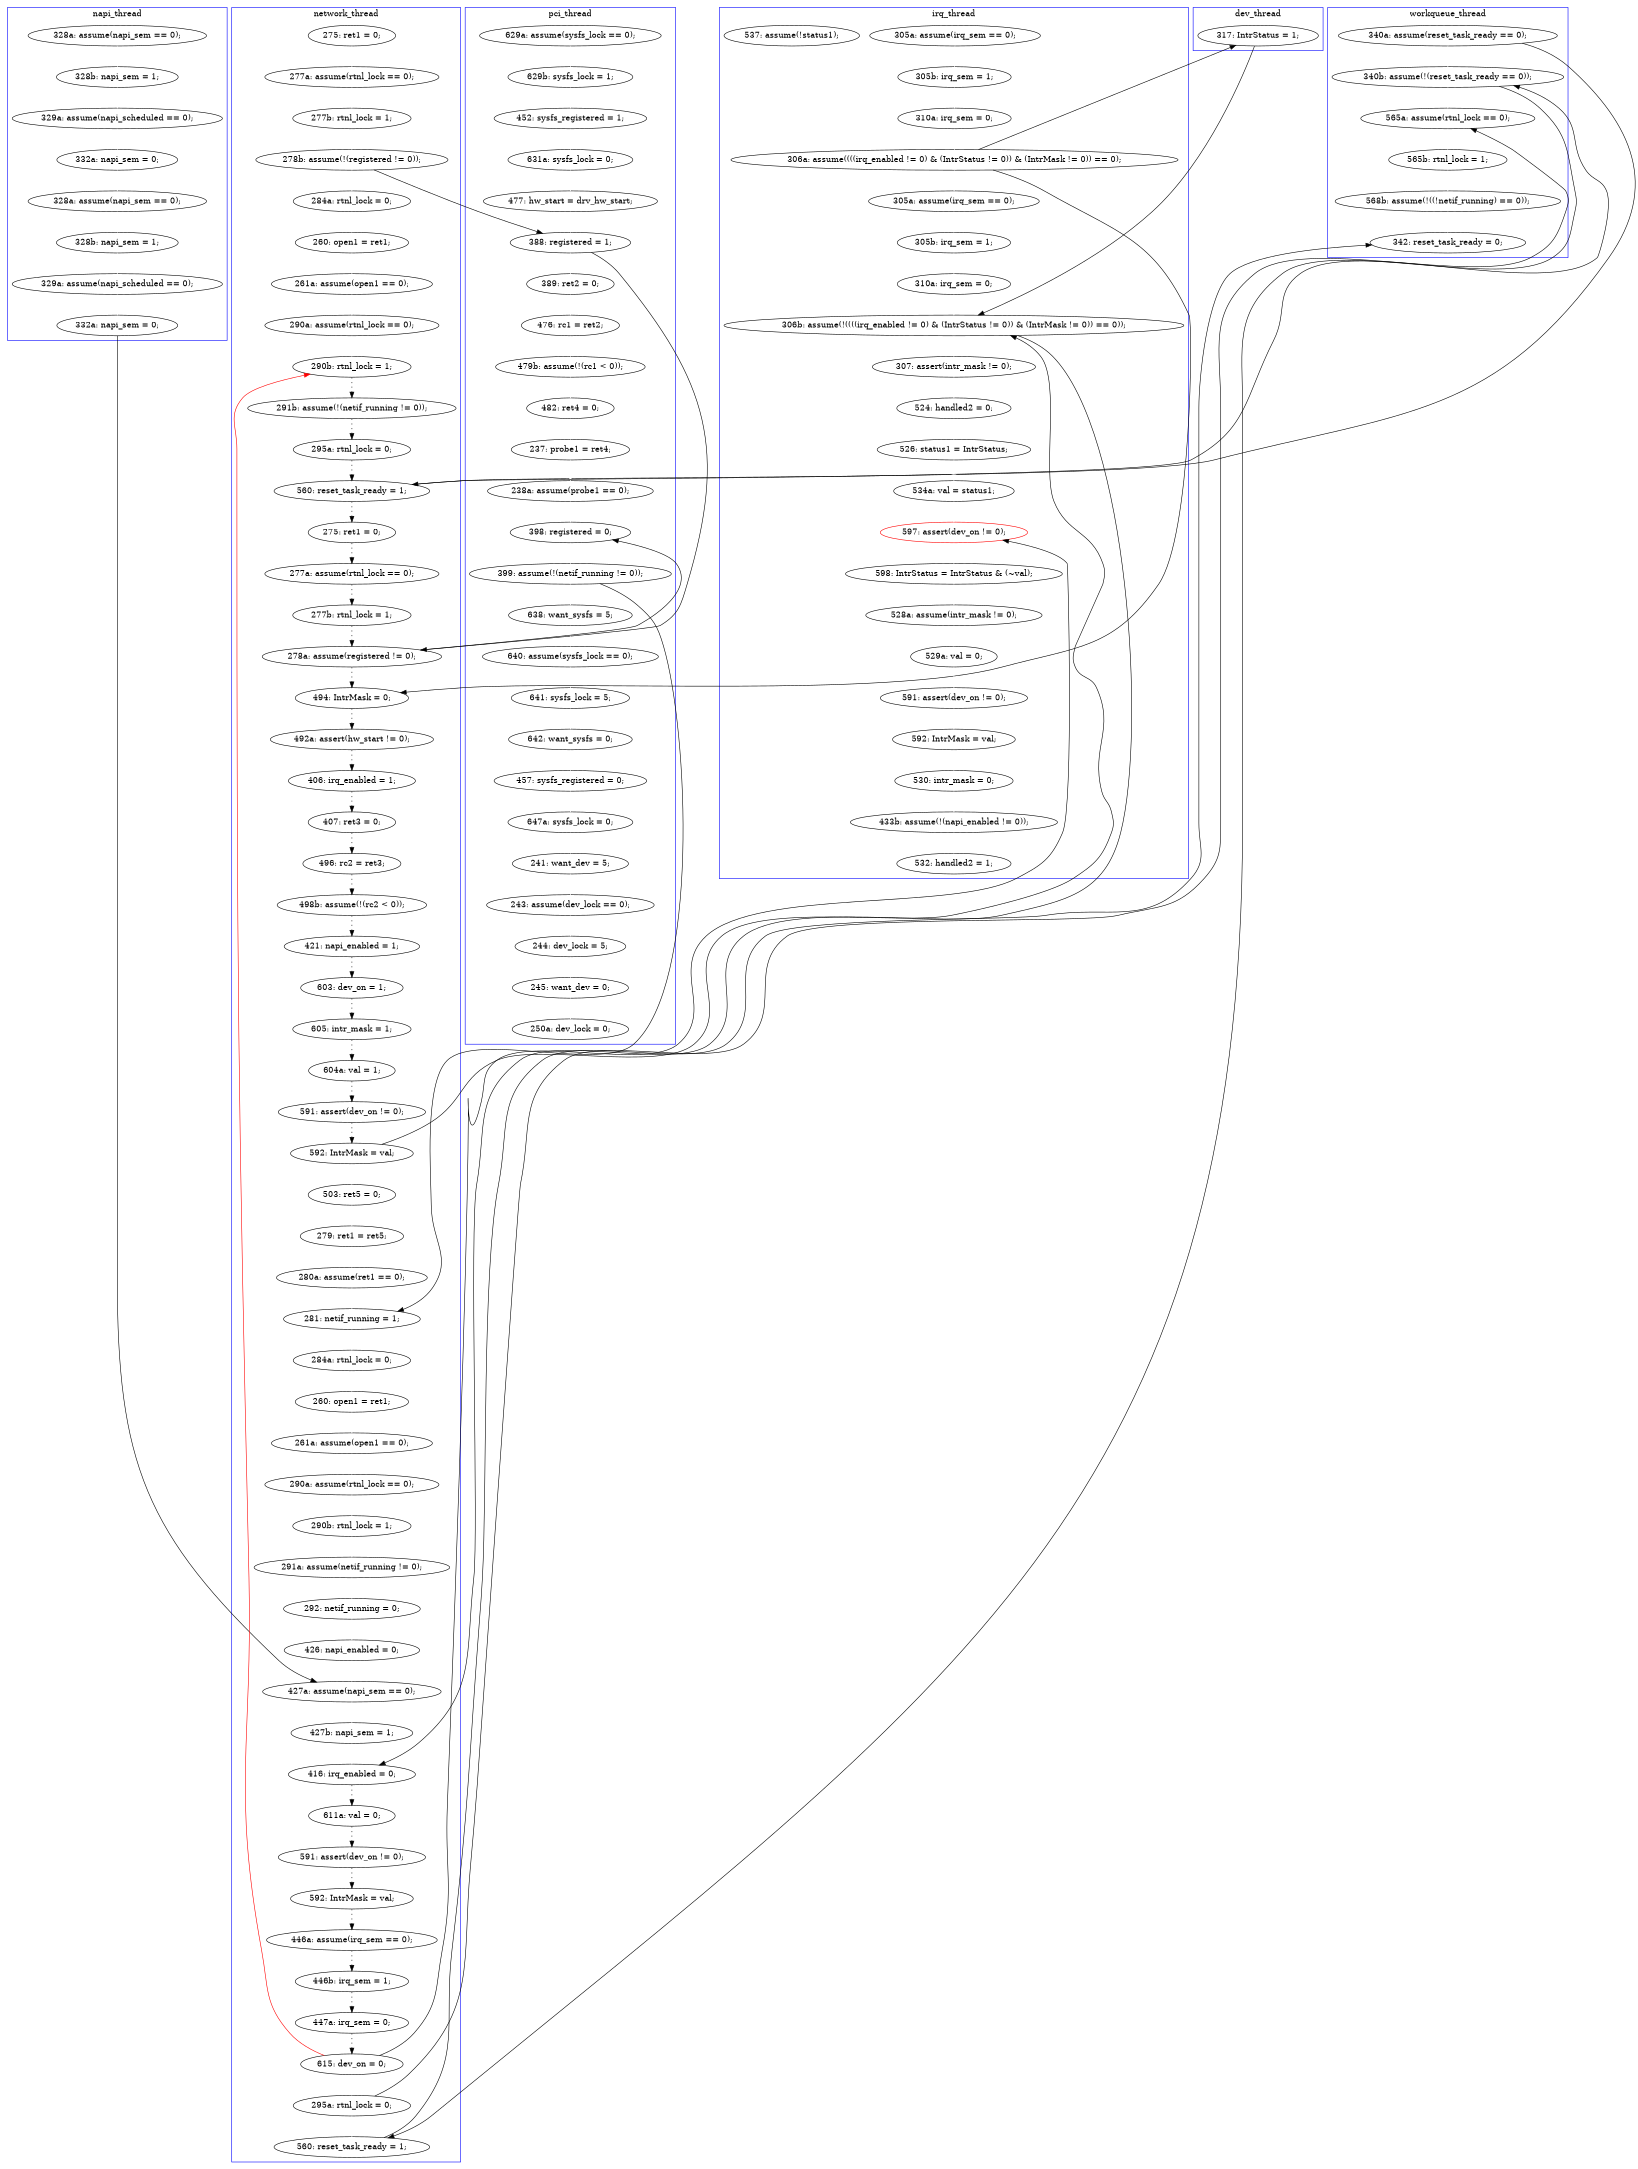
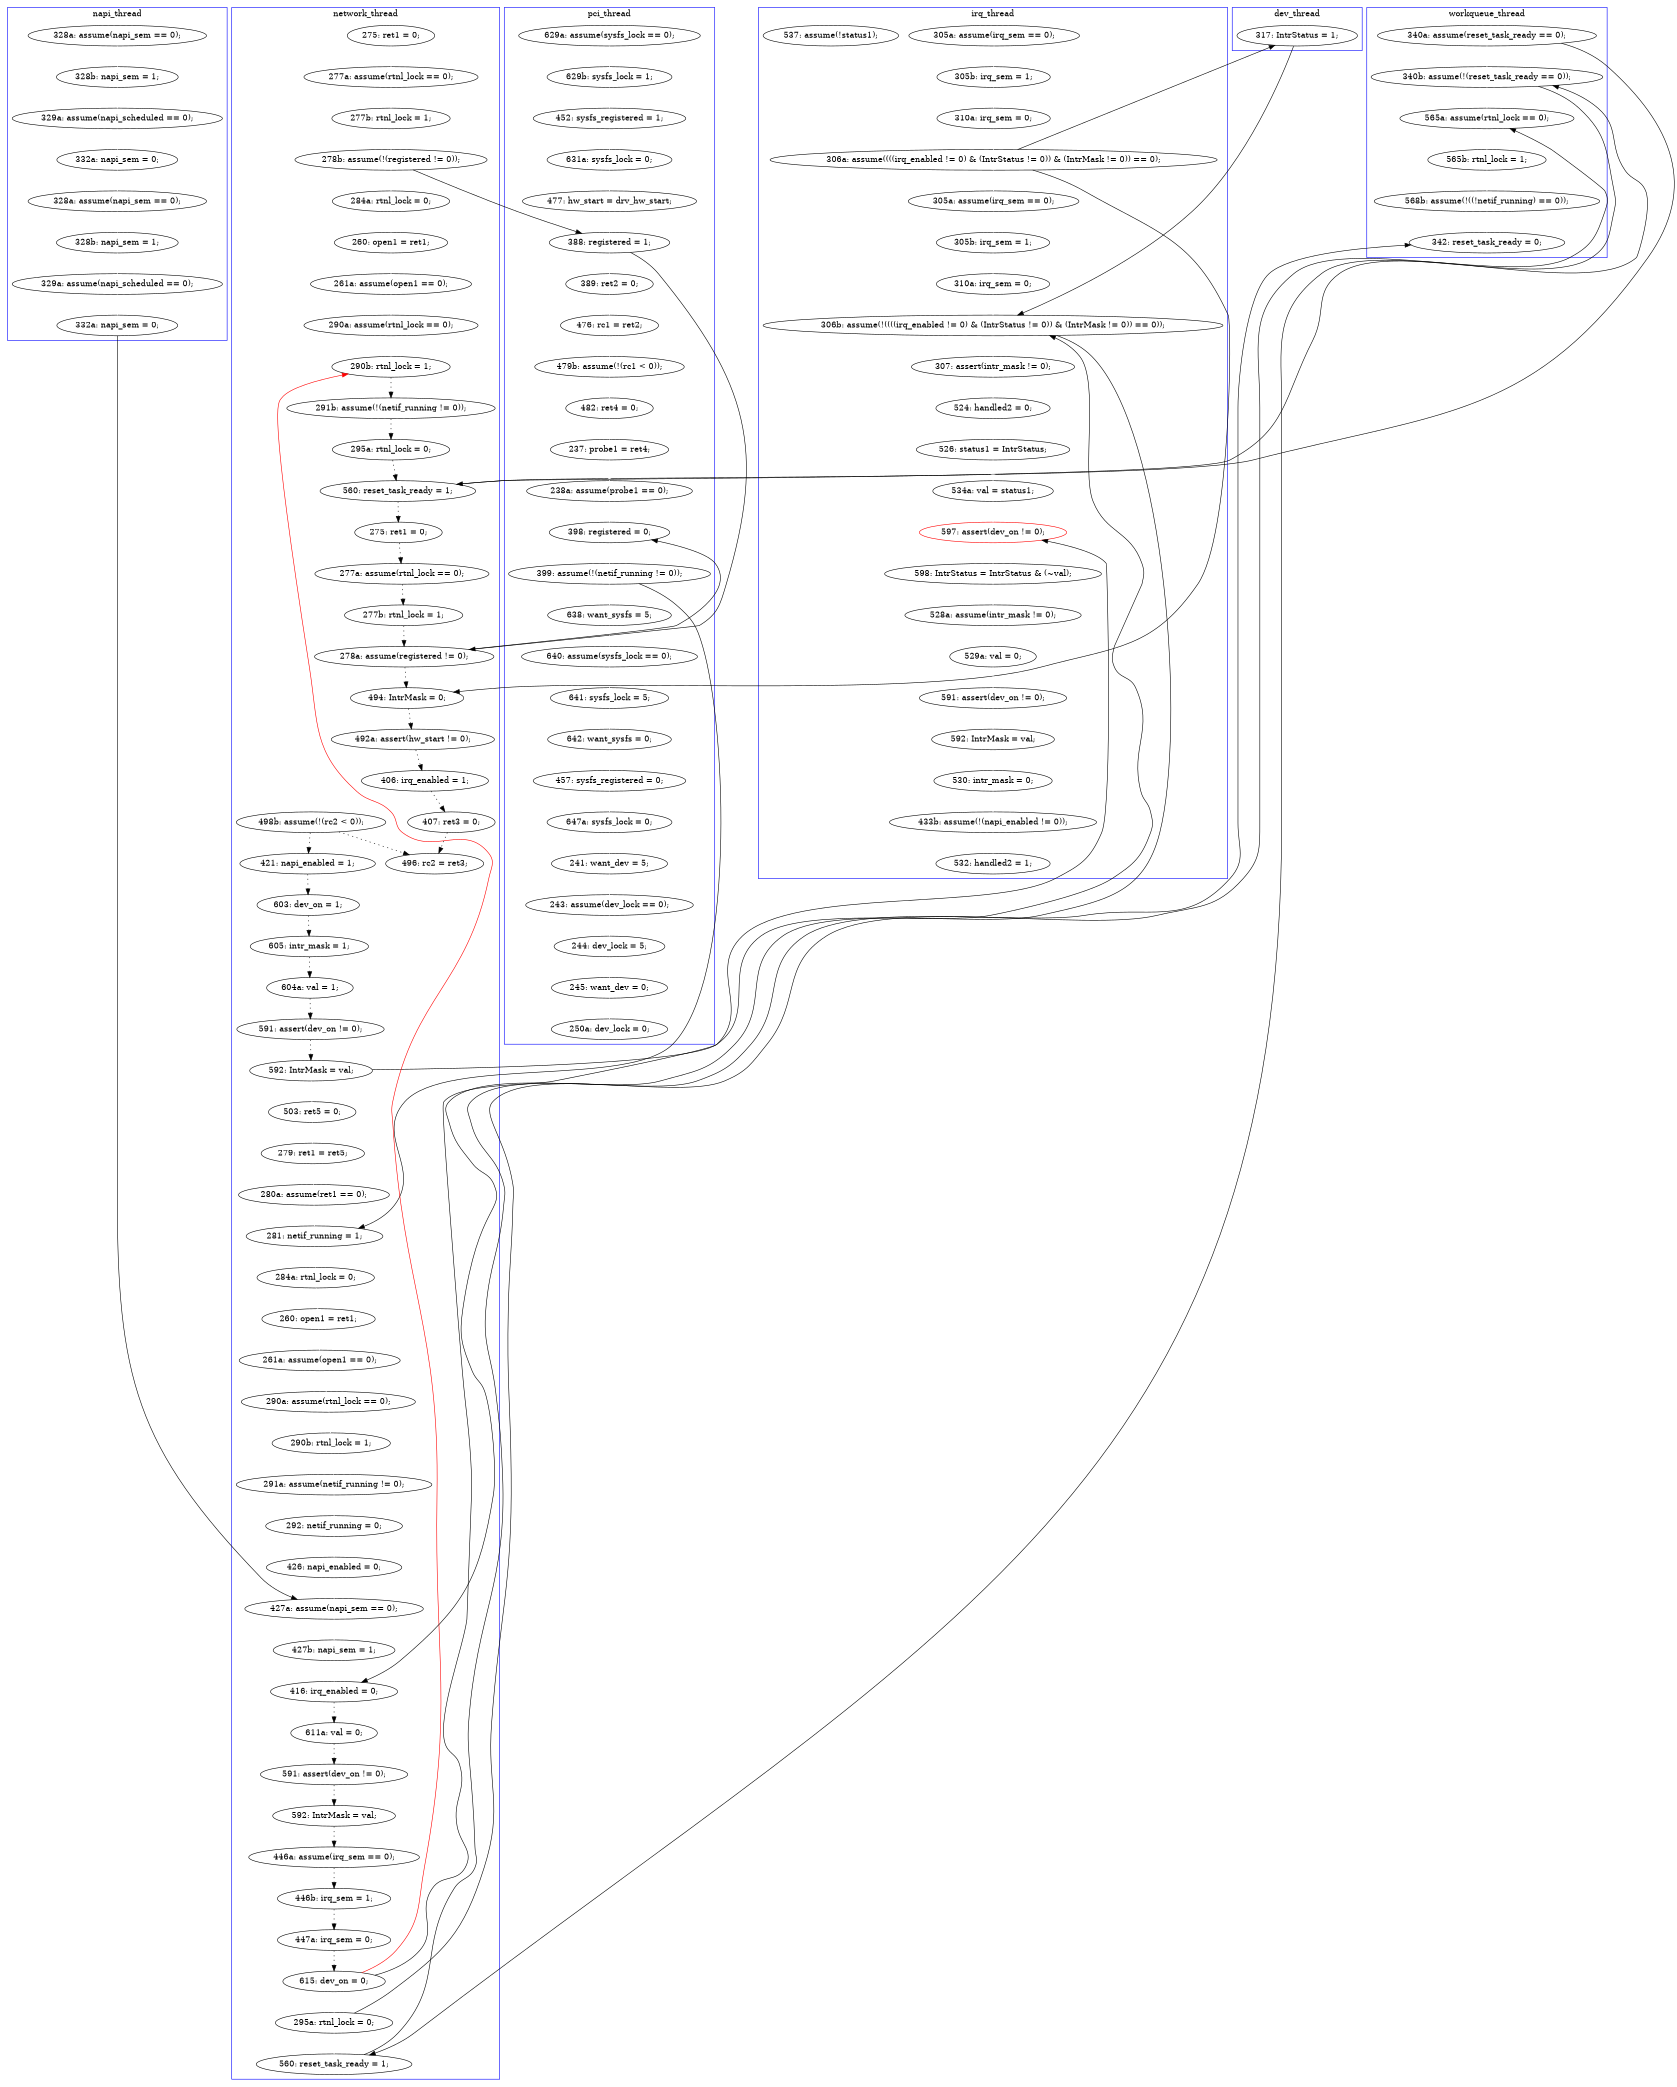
edge "496: rc2 = ret3;" -> "498b: assume(!(rc2 < 0));": reversed
